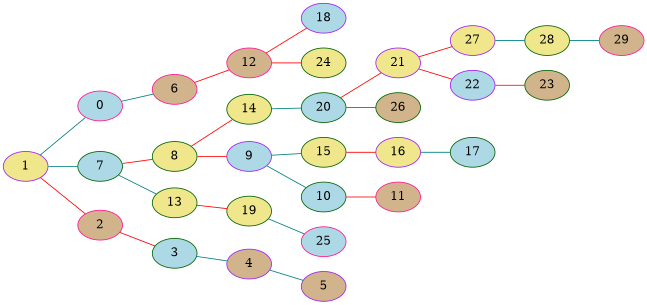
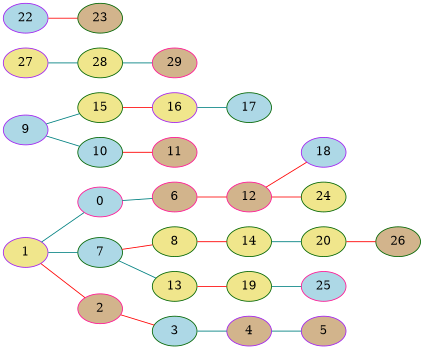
node "21": removed
node "20": fillcolor lightblue -> khaki
edge "8" -- "9": removed
